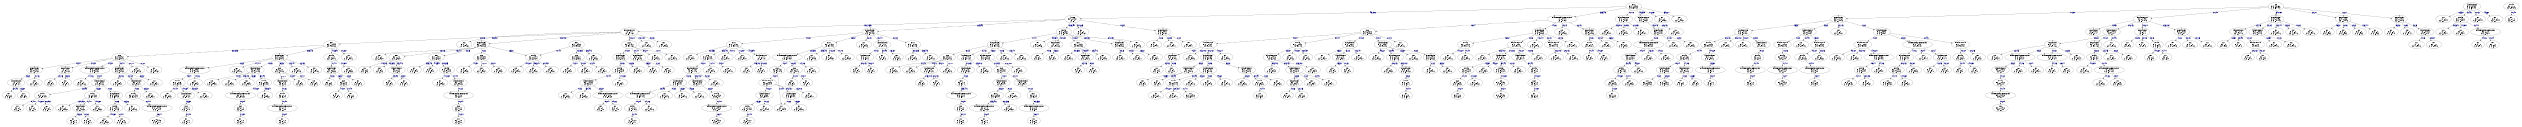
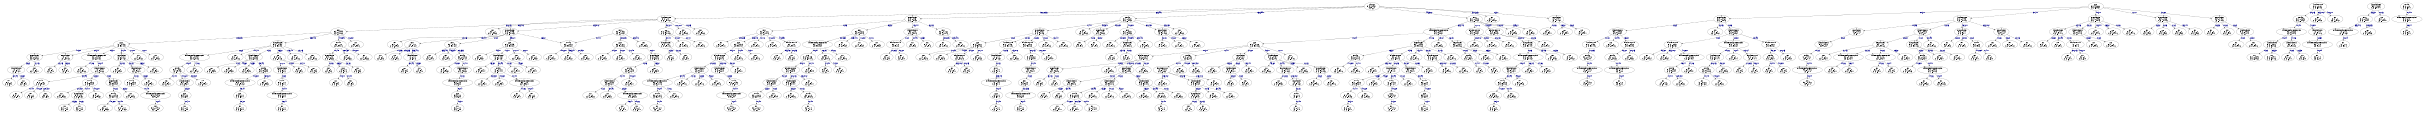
edge "BMI B(p) =0.903 G(A) =0.182" -> "Glucose B(p) =0.931 G(A) =0": reversed
edge "Age B(p) =0.886 G(A) =0.051" -> "Pregnancies B(p) =0.996 G(A) =0.045": label "564.0-705.0" -> "41.0-51.0"
edge "Pregnancies B(p) =0.764 G(A) =0.045" -> "BloodPressure B(p) =0.811 G(A) =0.081": removed, label "2.83-5.67"
node "No B(p) =0 G(A) =0.045": removed
node "SkinThickness B(p) =1.0 G(A) =0.131": removed
edge "Age B(p) =0.592 G(A) =0.307" -> "SkinThickness B(p) =0.469 G(A) =0.257": added, label "21.0-31.0"
edge "Age B(p) =0.971 G(A) =0.083" -> "Pregnancies B(p) =0.991 G(A) =0.243": now "Yes B(p) =0 G(A) =0.522" -> "Pregnancies B(p) =0.991 G(A) =0.243"
edge "Pregnancies B(p) =0.996 G(A) =0.083" -> "Age B(p) =0.592 G(A) =0.307": label "0.0-2.83" -> "55.92-67.1"
edge "BloodPressure B(p) =0.579 G(A) =0.08" -> "Pregnancies B(p) =1.0 G(A) =0.098": label "0.0-33.17" -> "0.0-20.33"
edge "Insulin B(p) =0.996 G(A) =0.08" -> "BloodPressure B(p) =0.918 G(A) =0.36": label "16.5-33.0" -> "0.0-141.0"
node "Yes B(p) =0 G(A) =0.333": added
node "Insulin B(p) =0.863 G(A) =0.016": label "Insulin B(p) =0.863 G(A) =0.016" -> "DiabetesPedigreeFunction B(p) =0.863 G(A) =0.016"
edge "DiabetesPedigreeFunction B(p) =0.811 G(A) =0.344" -> "SkinThickness B(p) =0.918 G(A) =0.0": now "Pregnancies B(p) =0.918 G(A) =0.1" -> "SkinThickness B(p) =0.918 G(A) =0.0"
edge "SkinThickness B(p) =0.985 G(A) =0.126" -> "No B(p) =0 G(A) =0.592": label "20.33-40.67" -> "49.5-66.0"
edge "Age B(p) =0.811 G(A) =0.197" -> "SkinThickness B(p) =0.65 G(A) =0.074": removed, label "21.0-31.0"
edge "SkinThickness B(p) =0.592 G(A) =0.017" -> "No B(p) =0 G(A) =0.049": now "SkinThickness B(p) =0.592 G(A) =0.017" -> "Insulin B(p) =1.0 G(A) =0.306"
